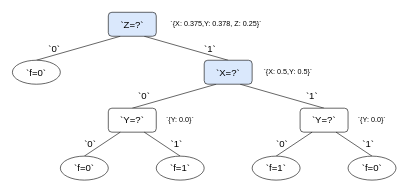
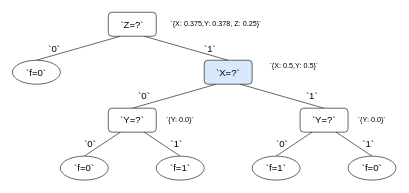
node "`Z=?`": fillcolor #dae8fc -> #ffffff
node "`{X: 0.5,Y: 0.5}`": moved (288, 72) -> (294, 66)
